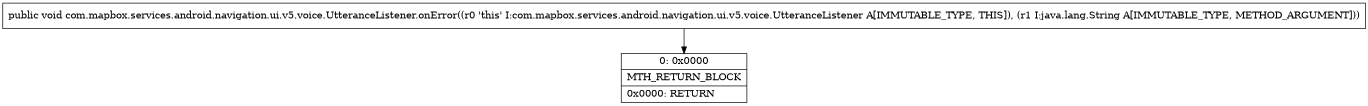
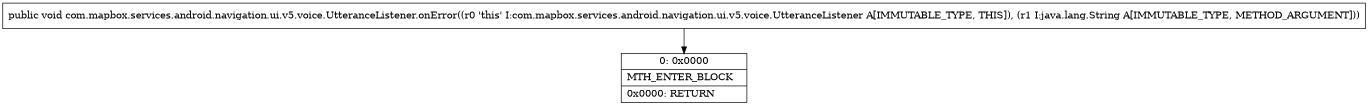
node "0: 0x0000": text "MTH_RETURN_BLOCK" -> "MTH_ENTER_BLOCK"
